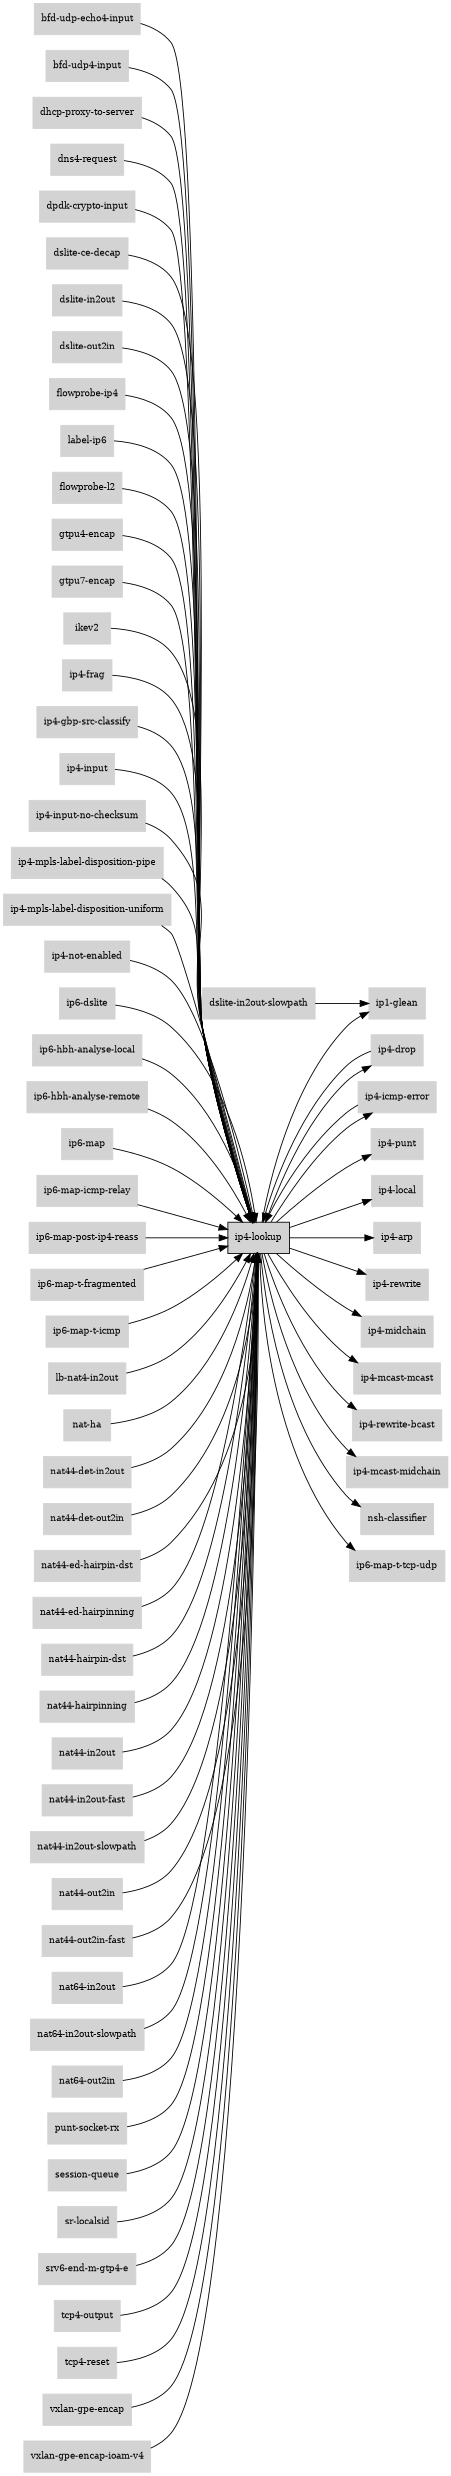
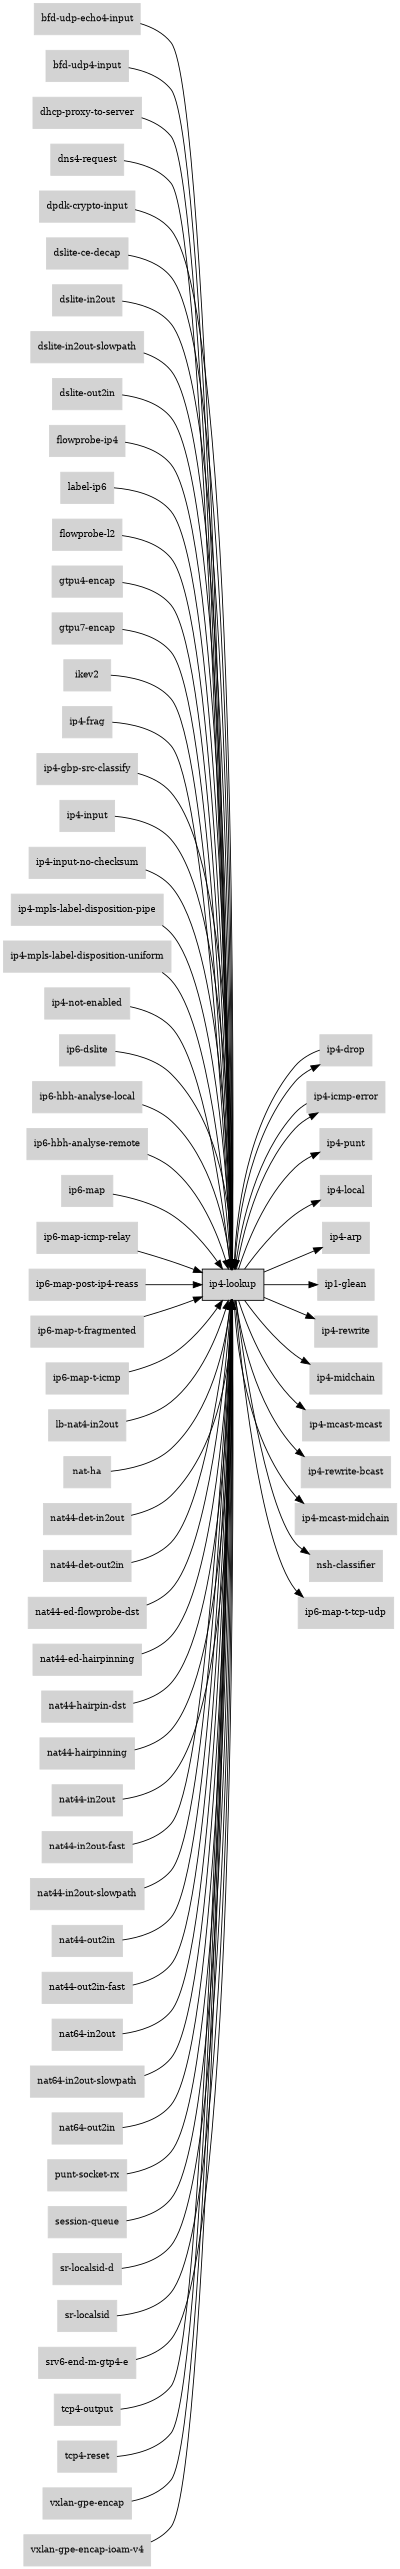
edge "dslite-in2out-slowpath" -> "ip1-glean": now "dslite-in2out-slowpath" -> "ip4-lookup"
node "nat44-ed-hairpin-dst": label "nat44-ed-hairpin-dst" -> "nat44-ed-flowprobe-dst"
node "sr-localsid-d": added
